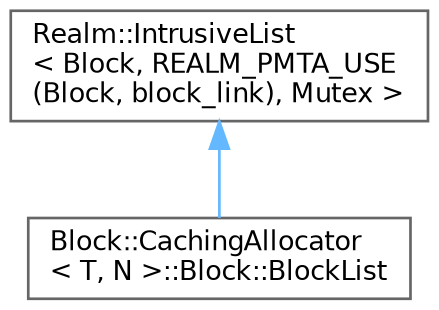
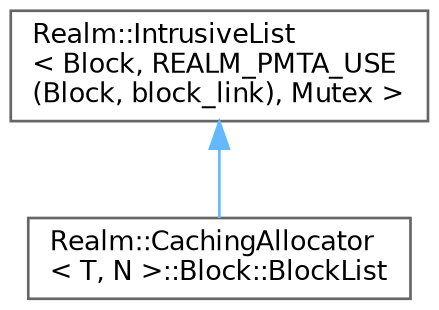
node "Block::CachingAllocator < T, N >::Block::BlockList": label "Block::CachingAllocator < T, N >::Block::BlockList" -> "Realm::CachingAllocator < T, N >::Block::BlockList"
